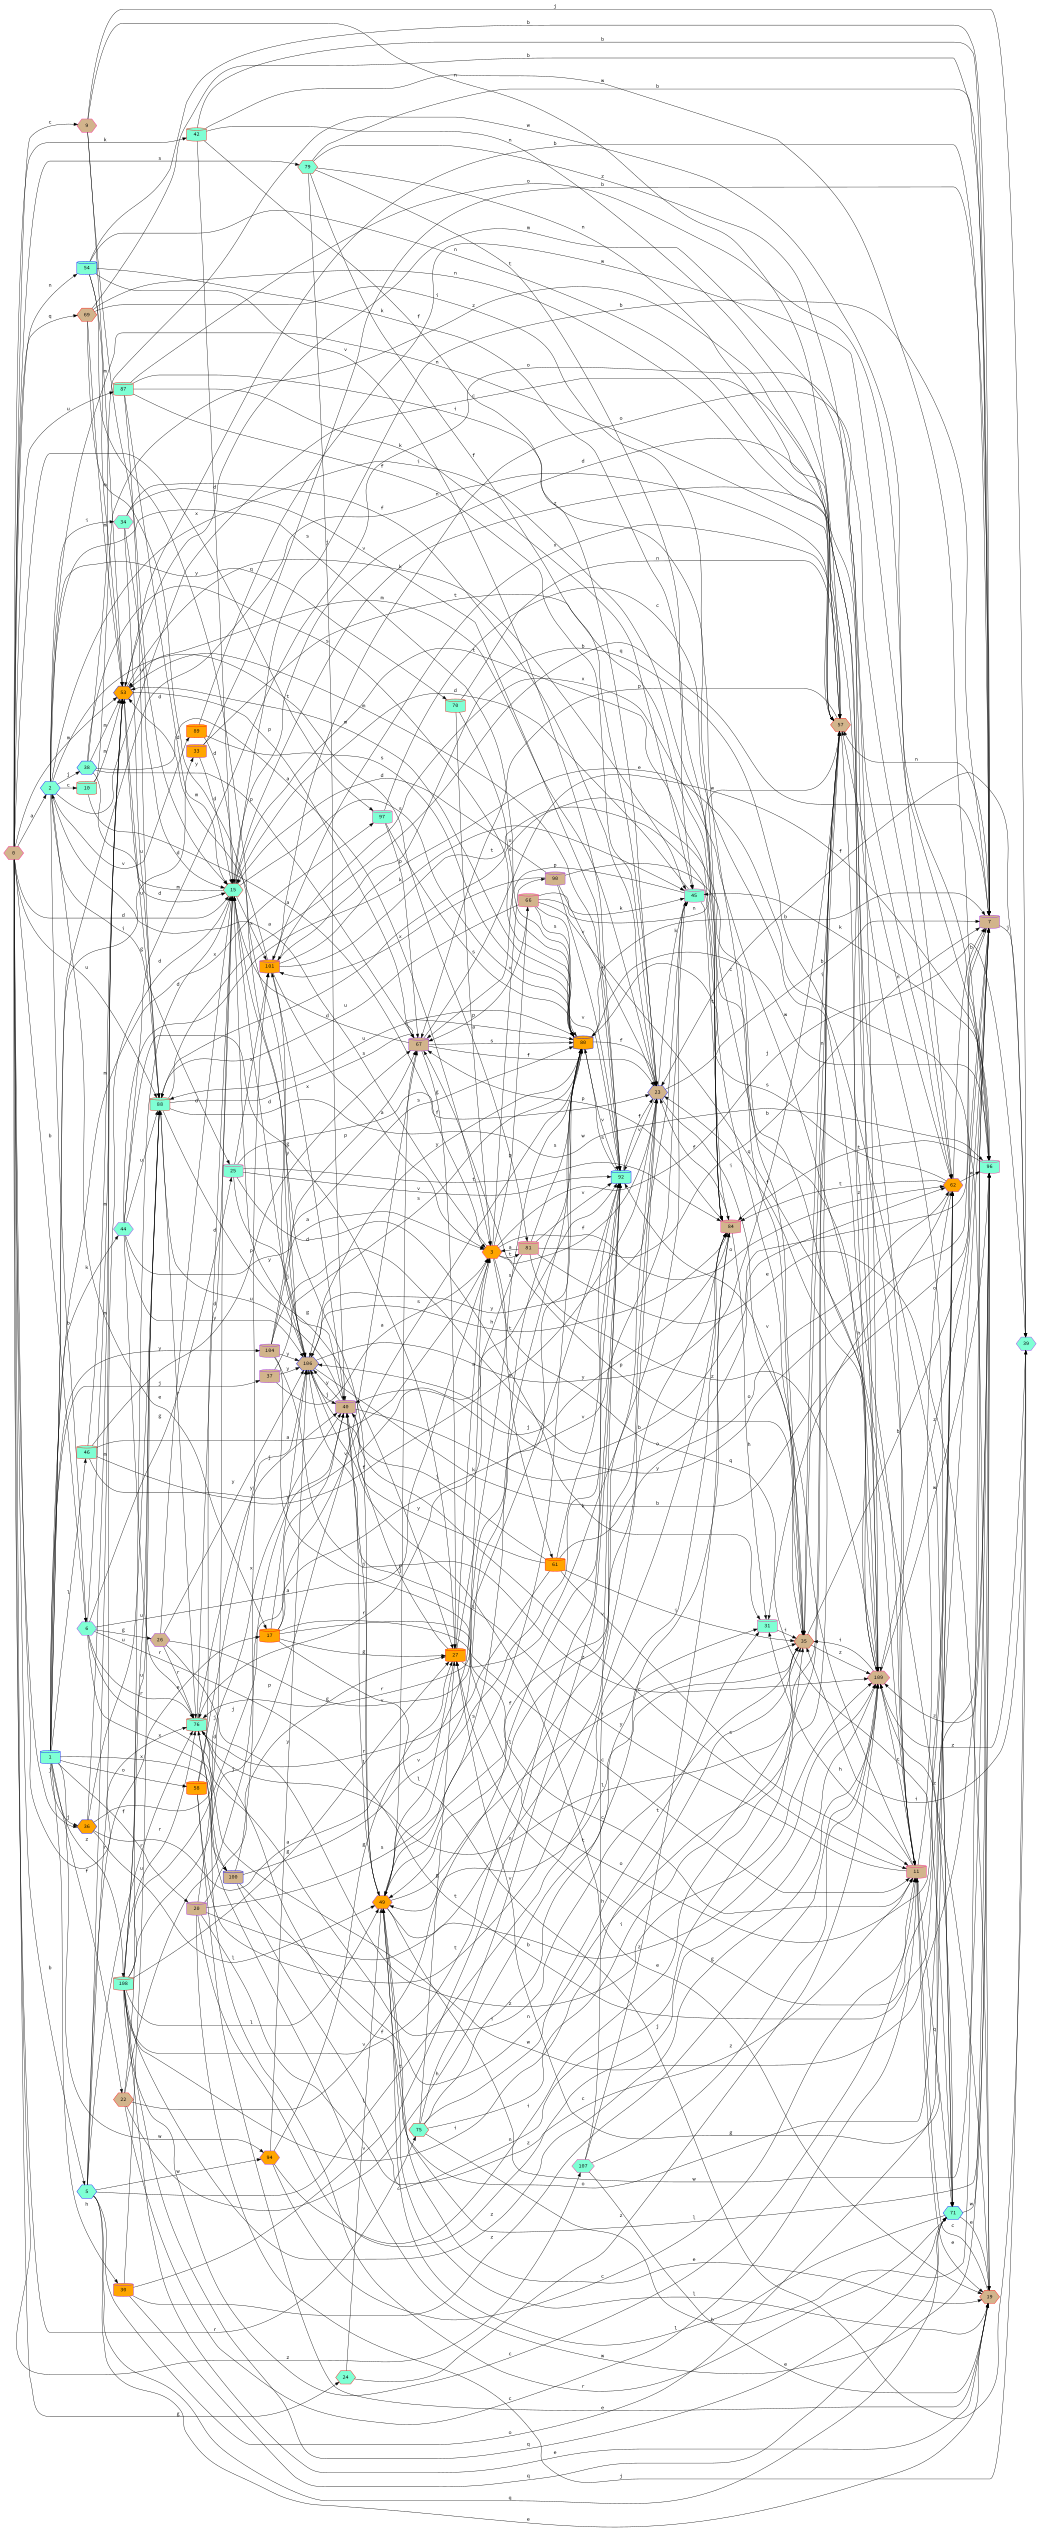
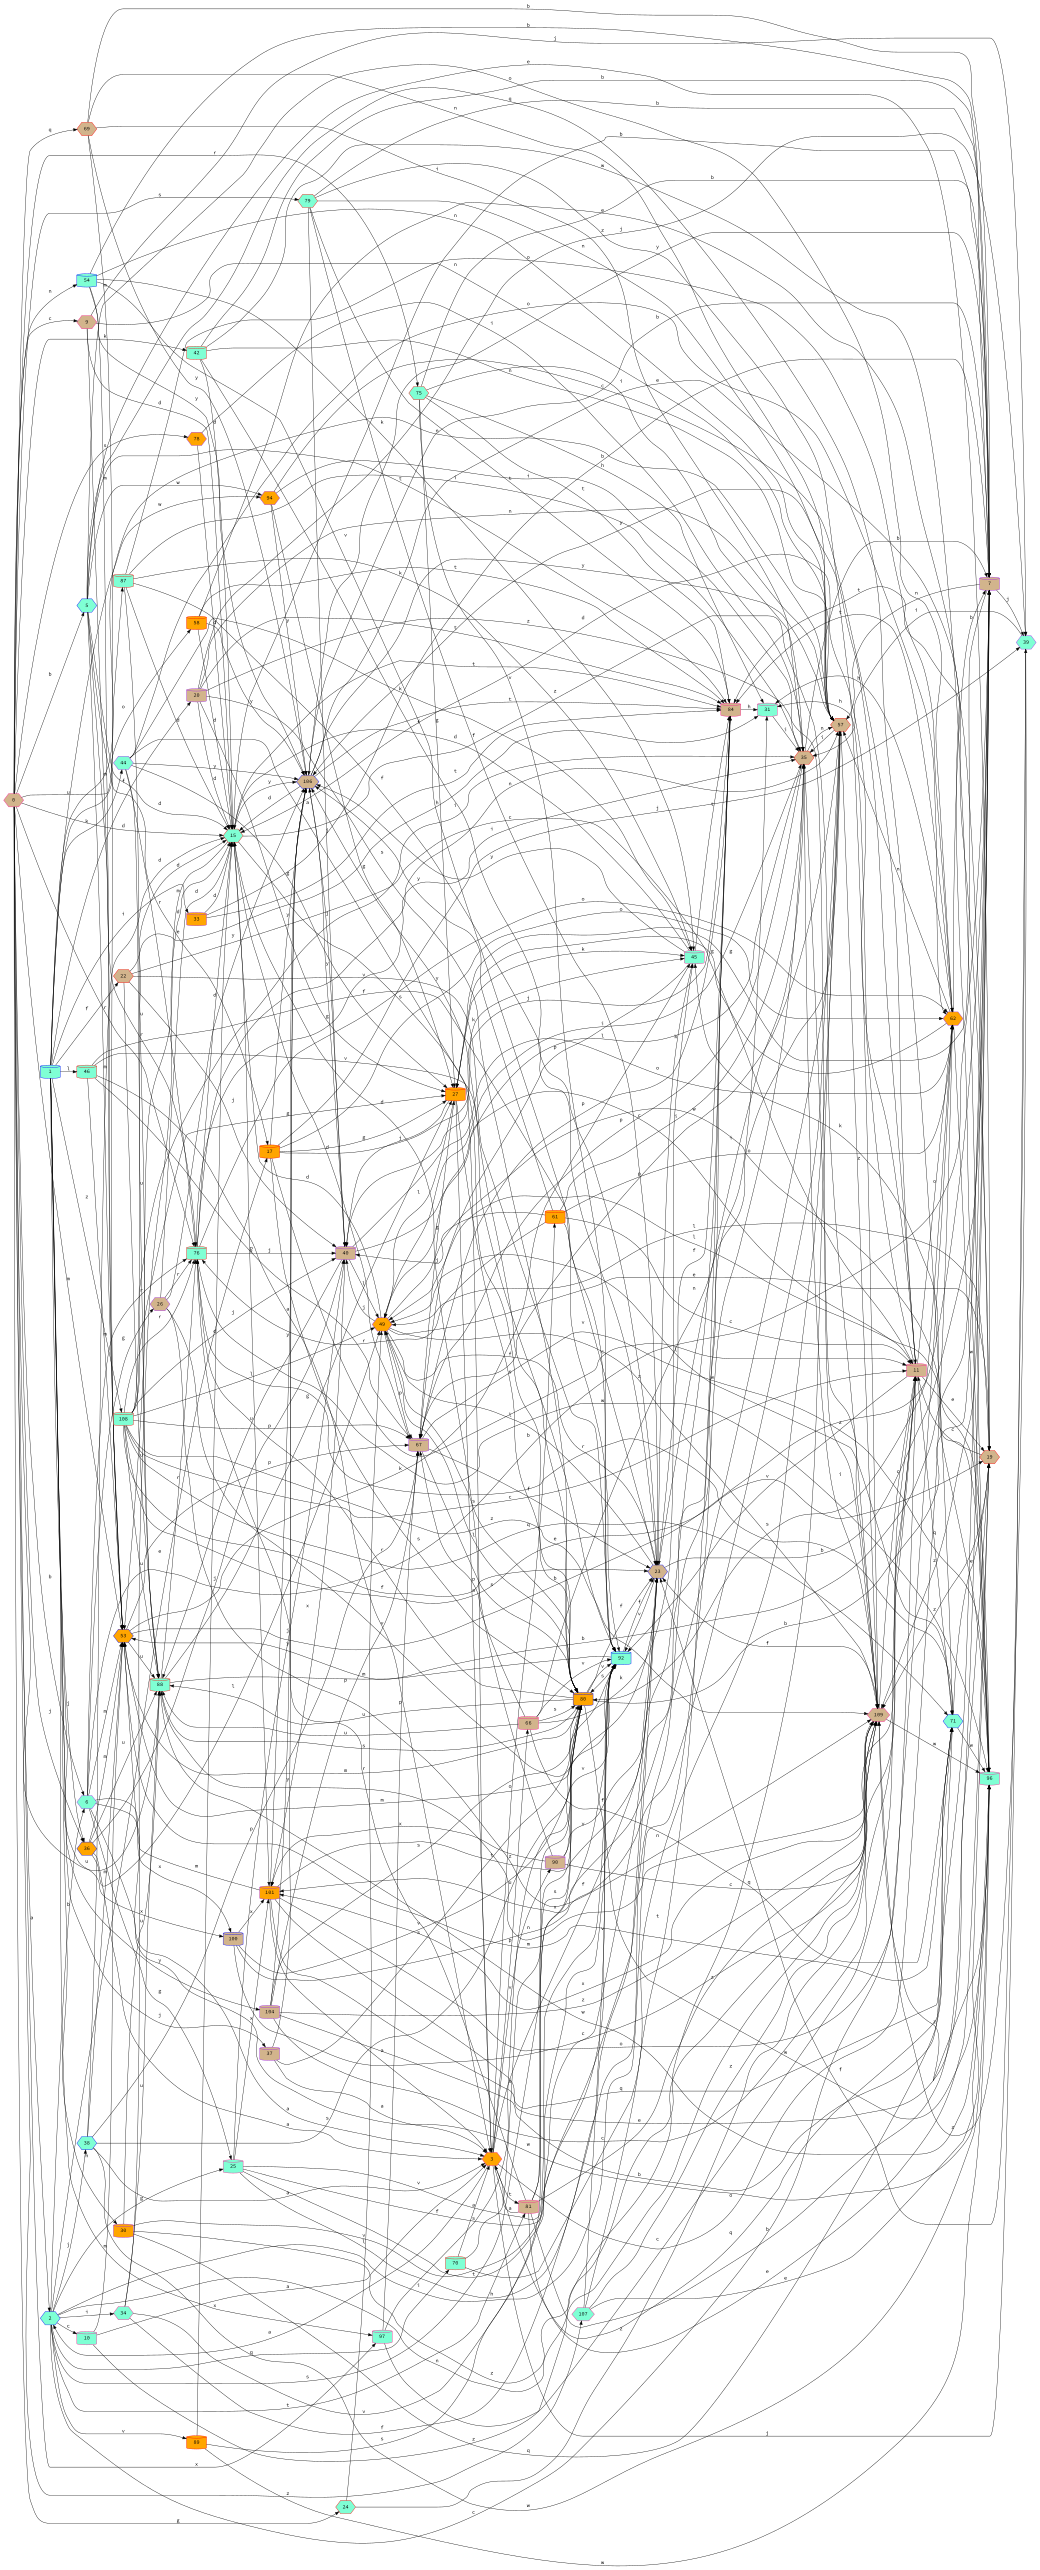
node "78": added
node "10": color red -> deeppink
